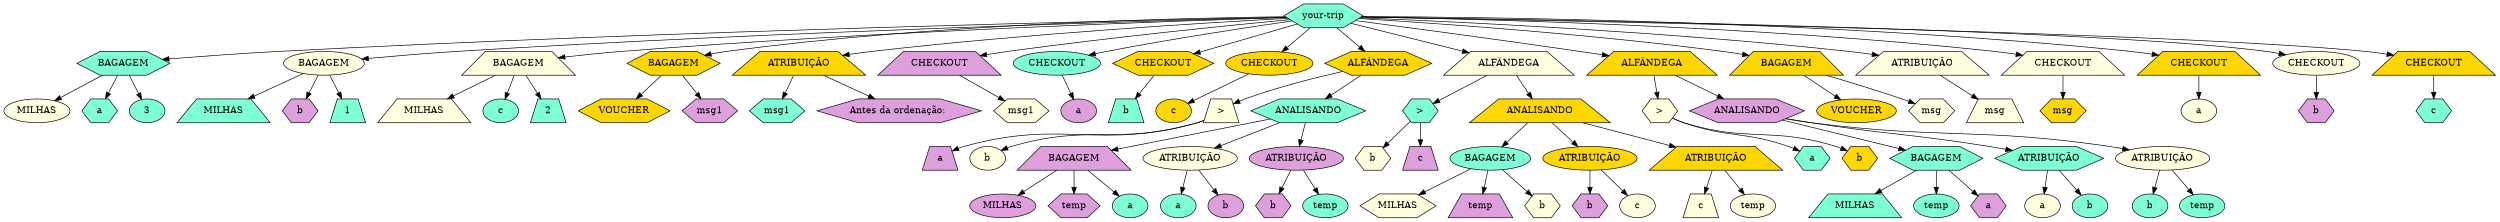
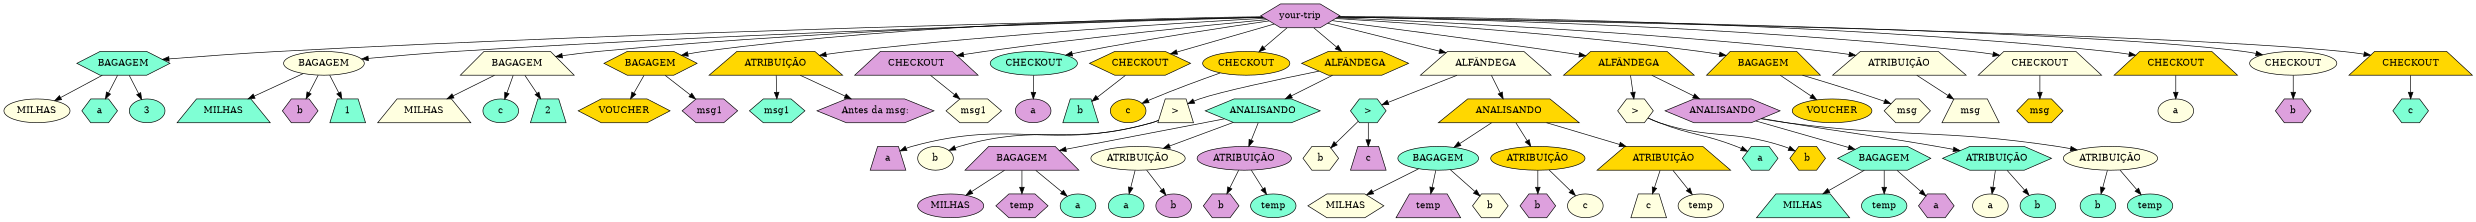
node "your-trip": fillcolor aquamarine -> plum
node "Antes da ordenação:": label "Antes da ordenação:" -> "Antes da msg:"
